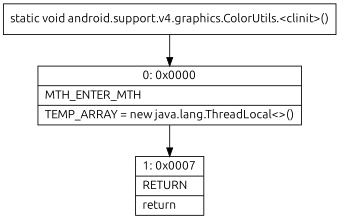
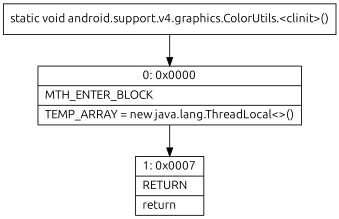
node "0: 0x0000": text "MTH_ENTER_MTH" -> "MTH_ENTER_BLOCK"
